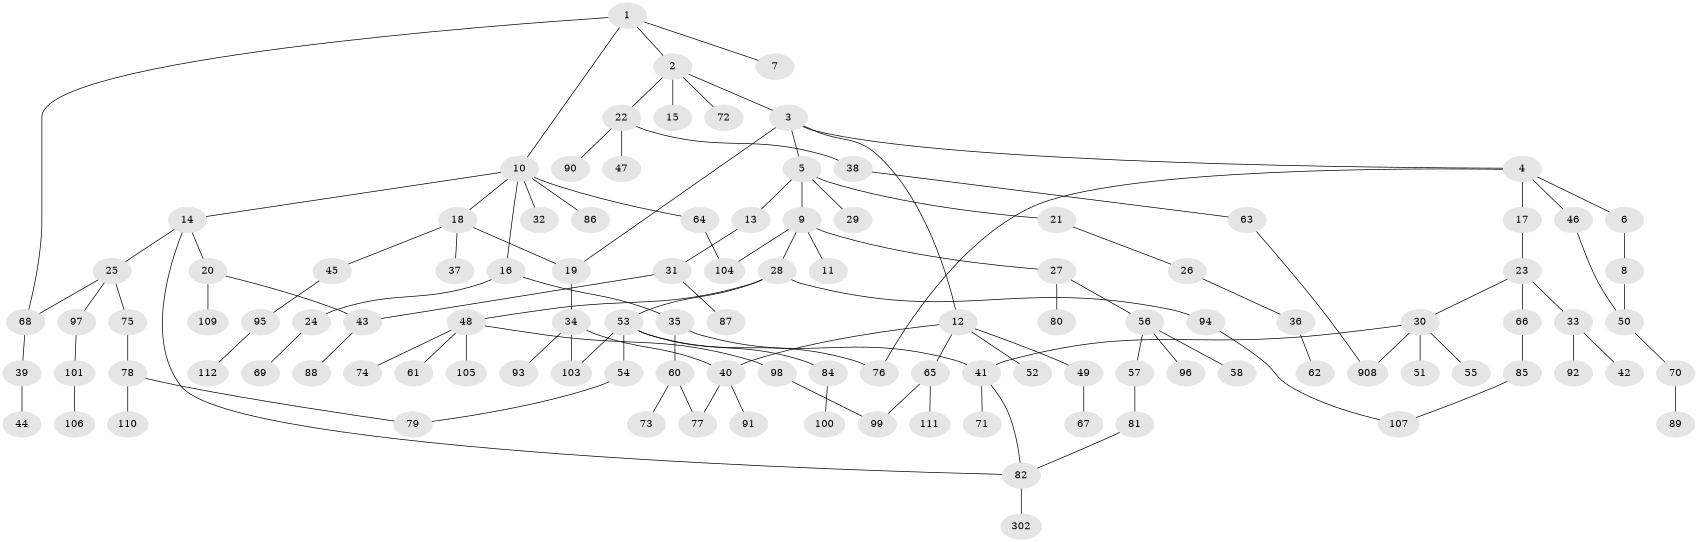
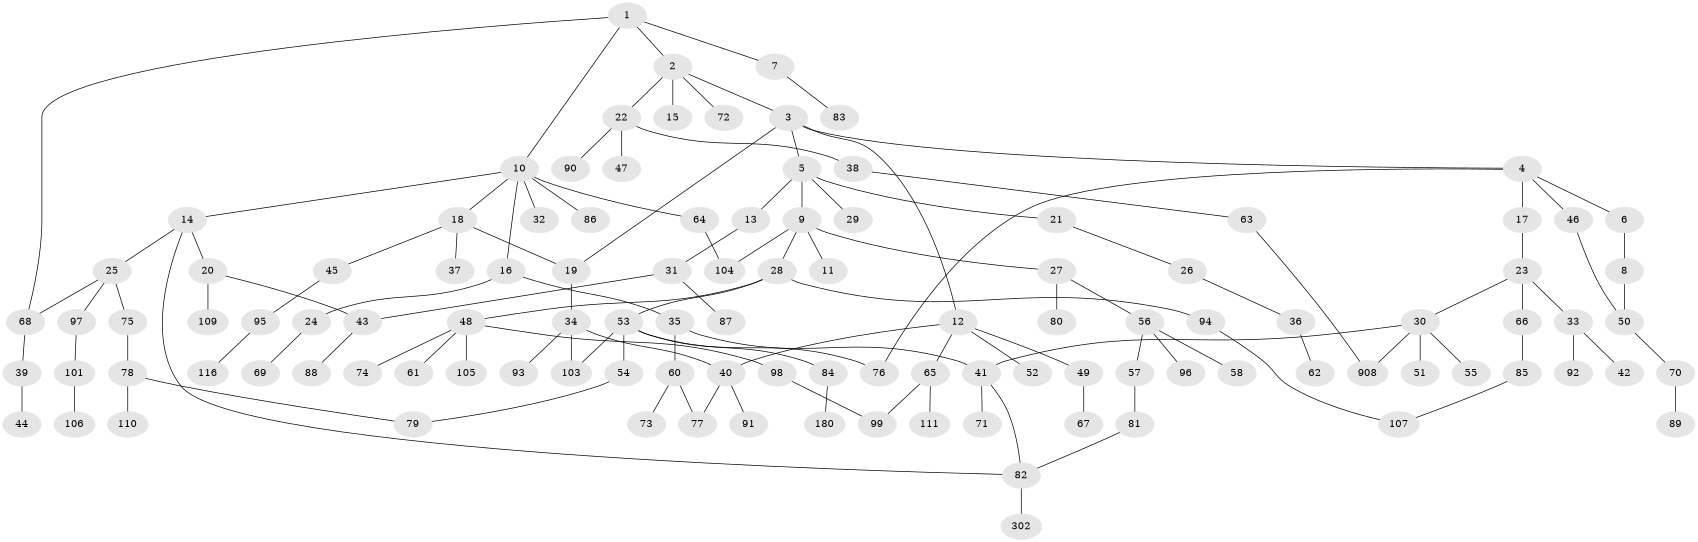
node "83": added
node "112": label "112" -> "116"
node "100": label "100" -> "180"
